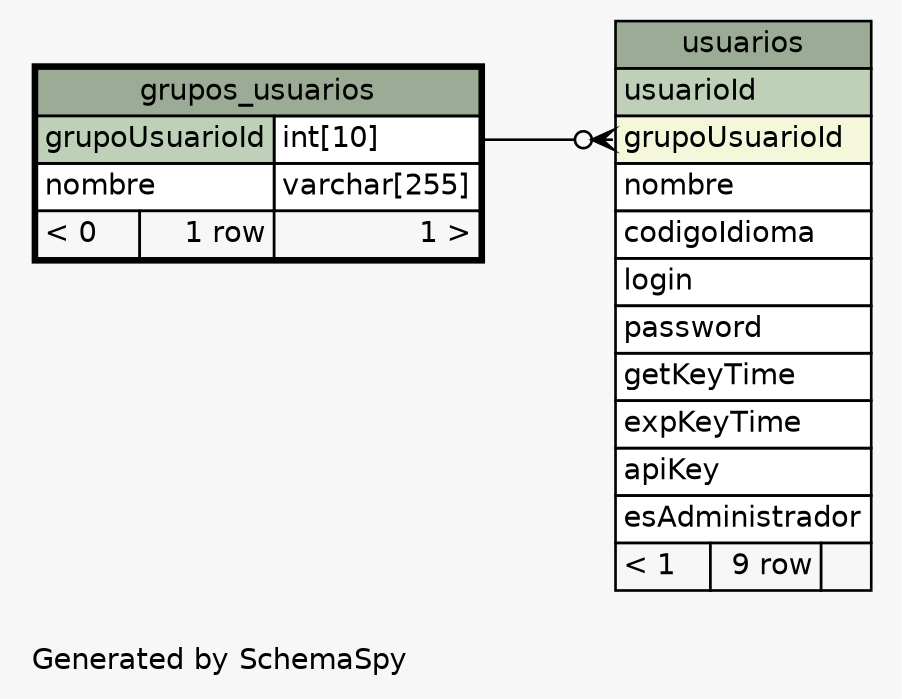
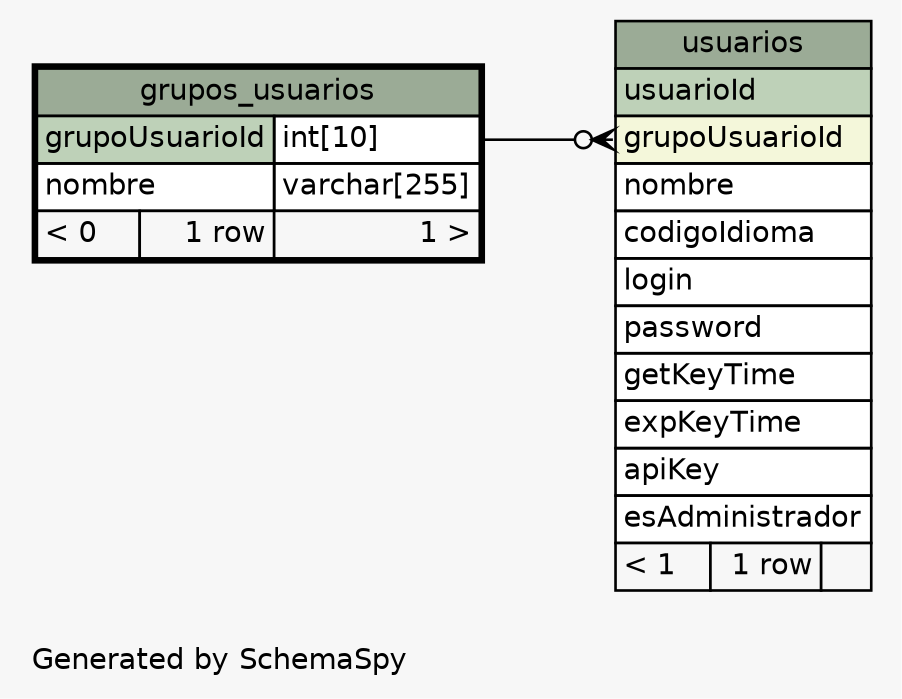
node "usuarios": text "9 row" -> "1 row"
